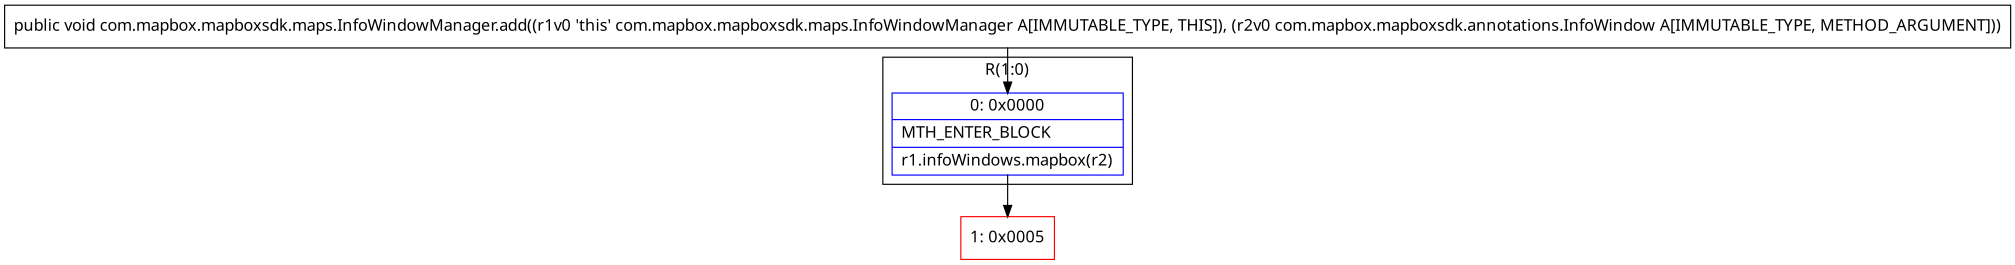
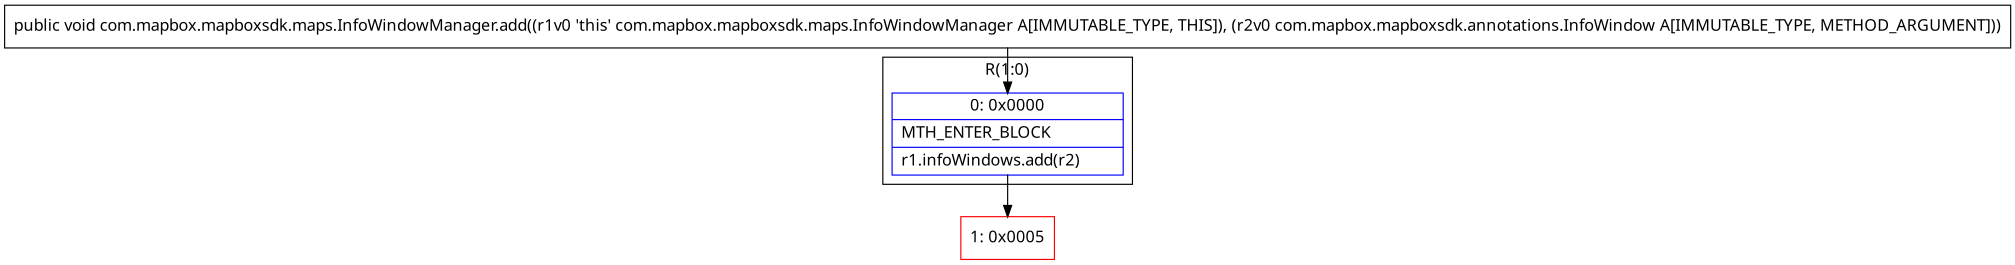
node "0: 0x0000": text "r1.infoWindows.mapbox(r2)" -> "r1.infoWindows.add(r2)"
